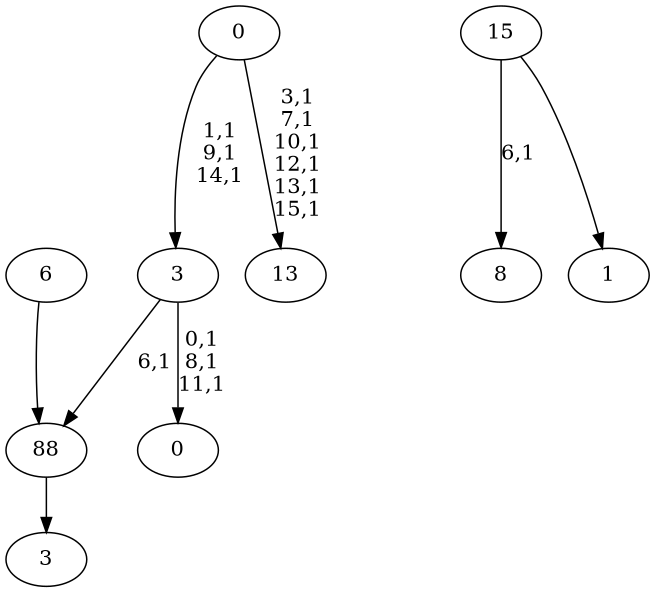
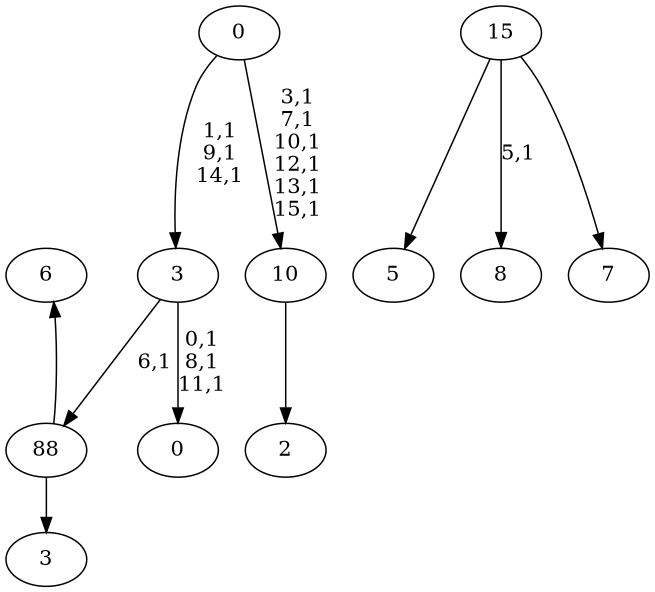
edge "15" -> "8": label "6,1" -> "5,1"
node "13": label "13" -> "10"
node "5": added
node "1": label "1" -> "7"
edge "6" -> "88": reversed
node "2": added
